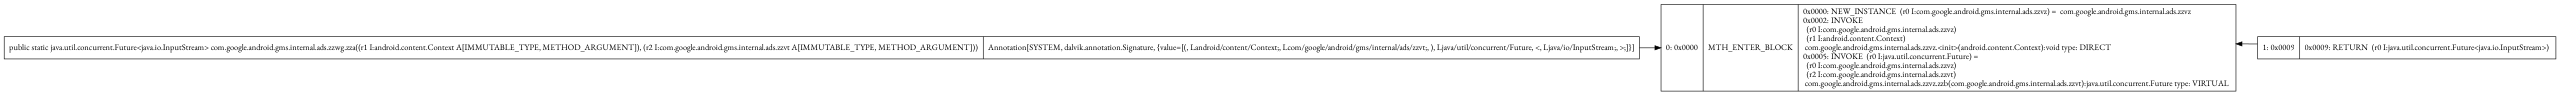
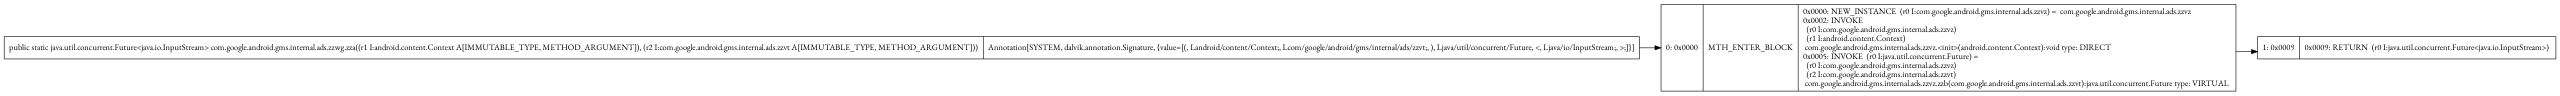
edge "1: 0x0009" -> "0: 0x0000": reversed
